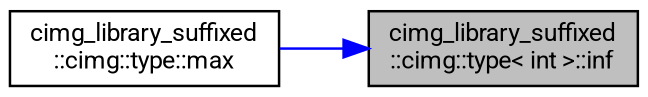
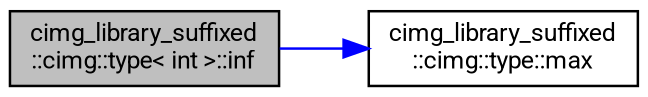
edge "cimg_library_suffixed ::cimg::type::max" -> "cimg_library_suffixed ::cimg::type< int >::inf": reversed
